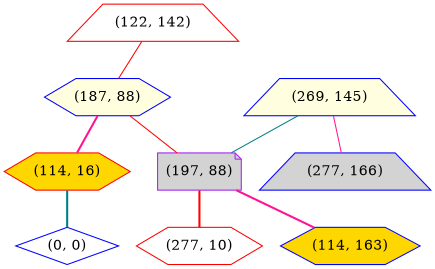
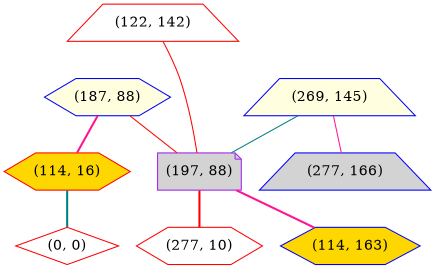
edge "(122, 142)" -- "(187, 88)": now "(122, 142)" -- "(197, 88)"
node "(0, 0)": color blue -> red
